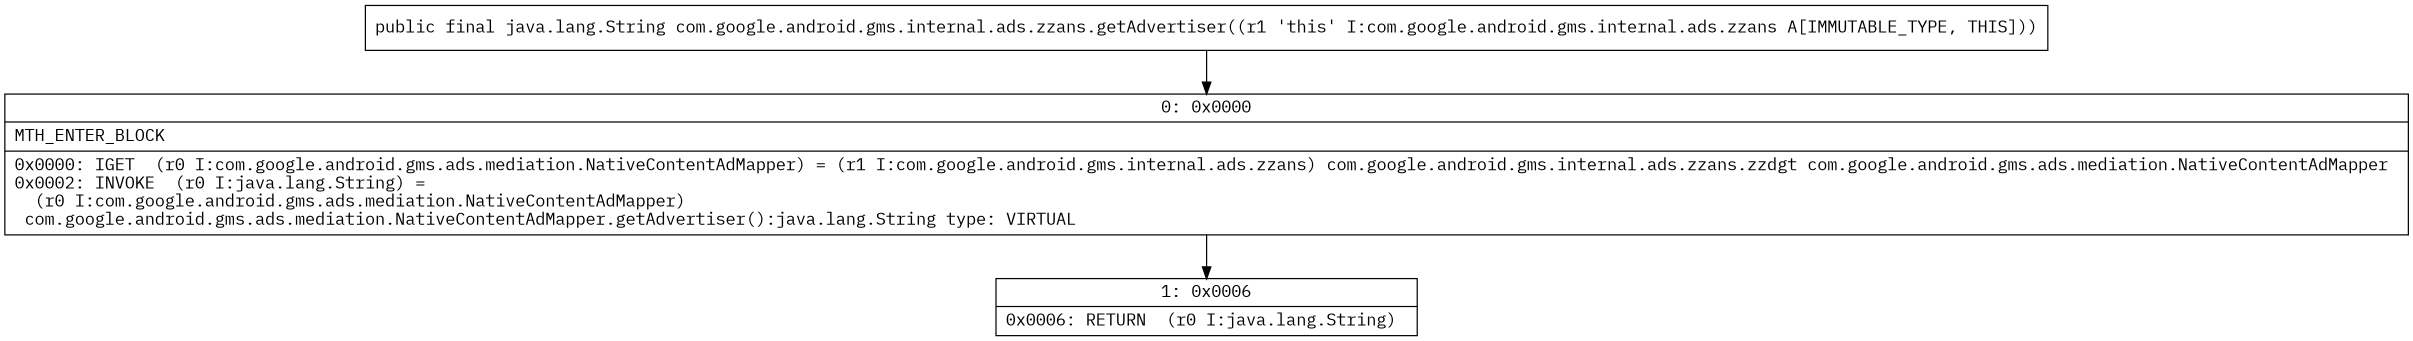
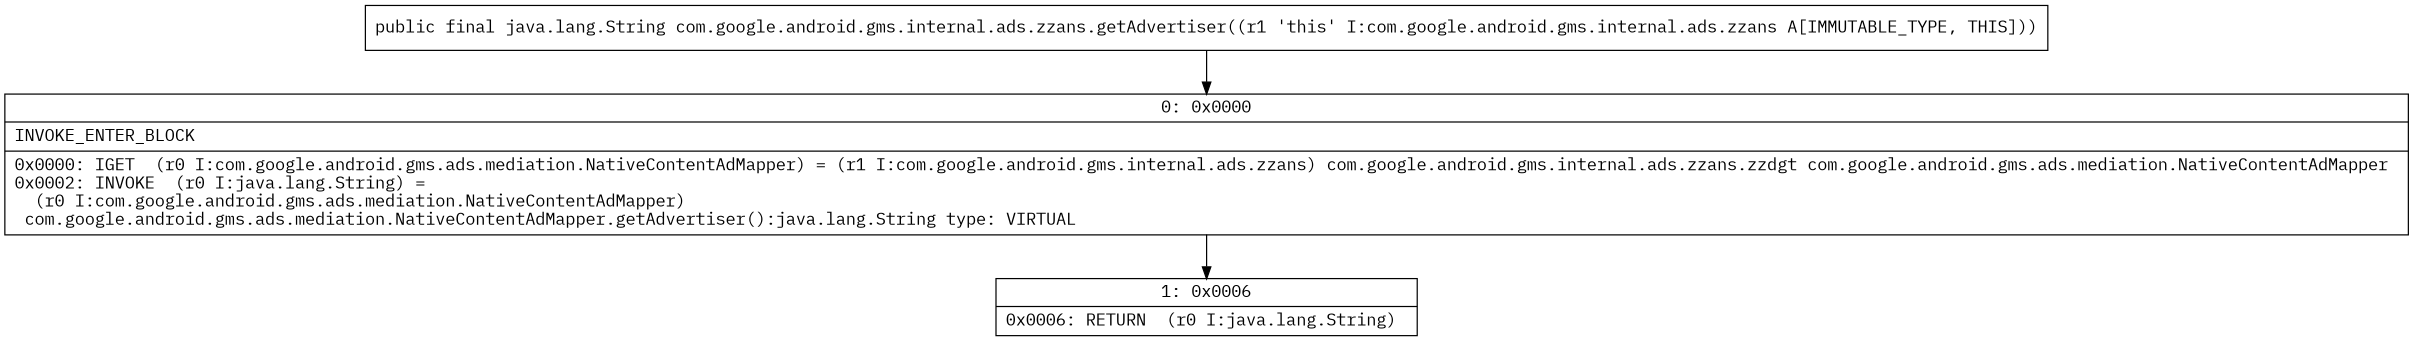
node "0: 0x0000": text "MTH_ENTER_BLOCK" -> "INVOKE_ENTER_BLOCK"
